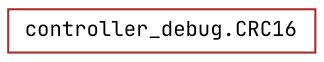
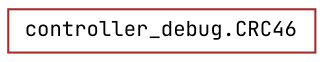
node "controller_debug.CRC16": label "controller_debug.CRC16" -> "controller_debug.CRC46"
